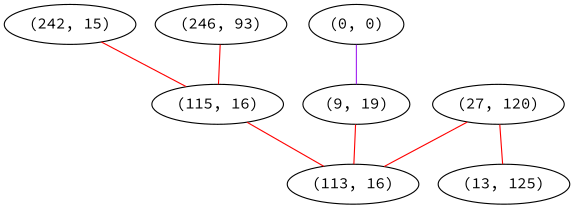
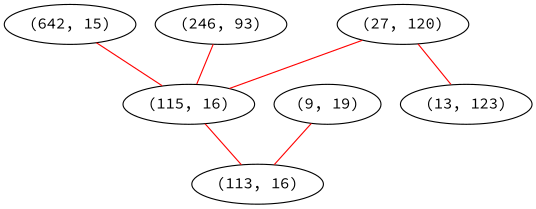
node "(242, 15)": label "(242, 15)" -> "(642, 15)"
node "(0, 0)": removed
edge "(27, 120)" -- "(113, 16)": now "(27, 120)" -- "(115, 16)"
node "(13, 125)": label "(13, 125)" -> "(13, 123)"
